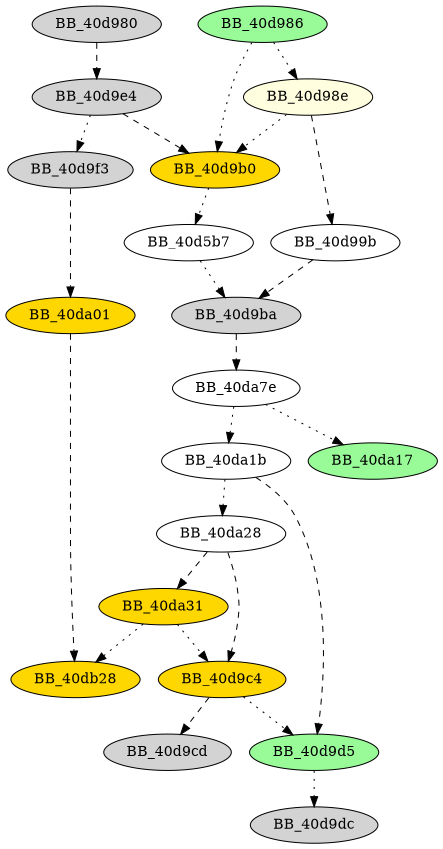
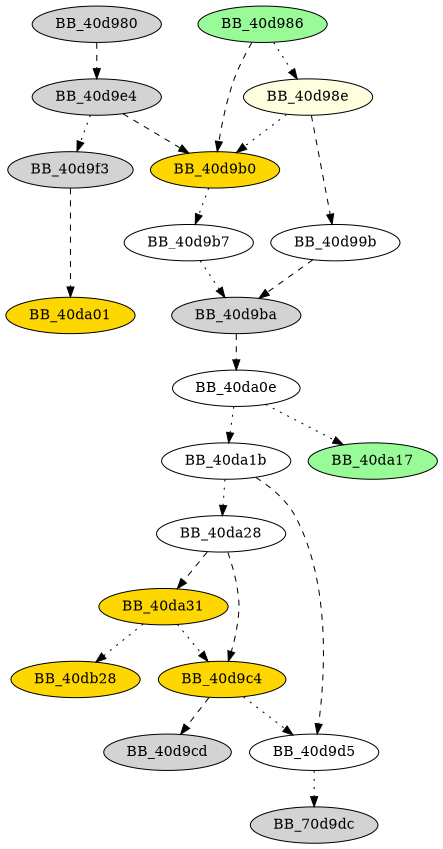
edge "BB_40d986" -> "BB_40d9b0": style dotted -> dashed
node "BB_40d5b7": label "BB_40d5b7" -> "BB_40d9b7"
node "BB_40da7e": label "BB_40da7e" -> "BB_40da0e"
edge "BB_40da01" -> "BB_40db28": removed
node "BB_40d9d5": fillcolor palegreen -> white
node "BB_40d9dc": label "BB_40d9dc" -> "BB_70d9dc"
